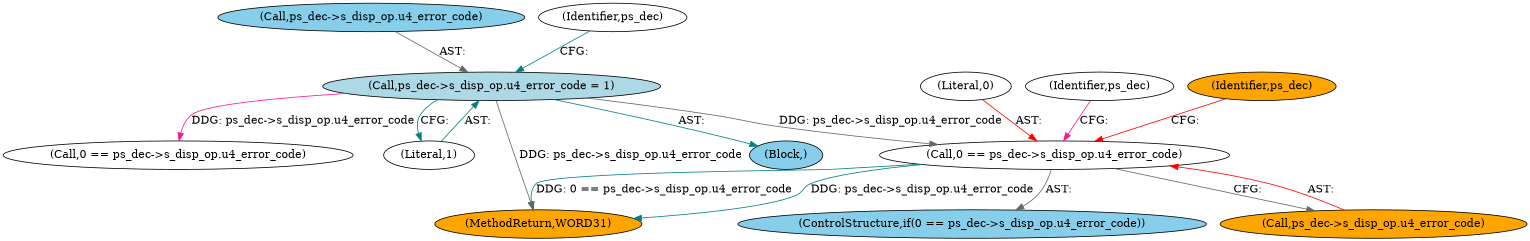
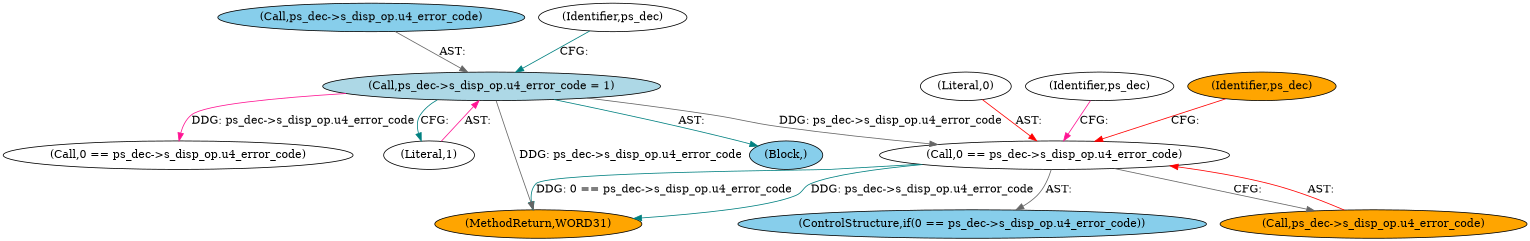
edge "(Literal,1)" -> "(Call,ps_dec->s_disp_op.u4_error_code = 1)": color teal -> deeppink
